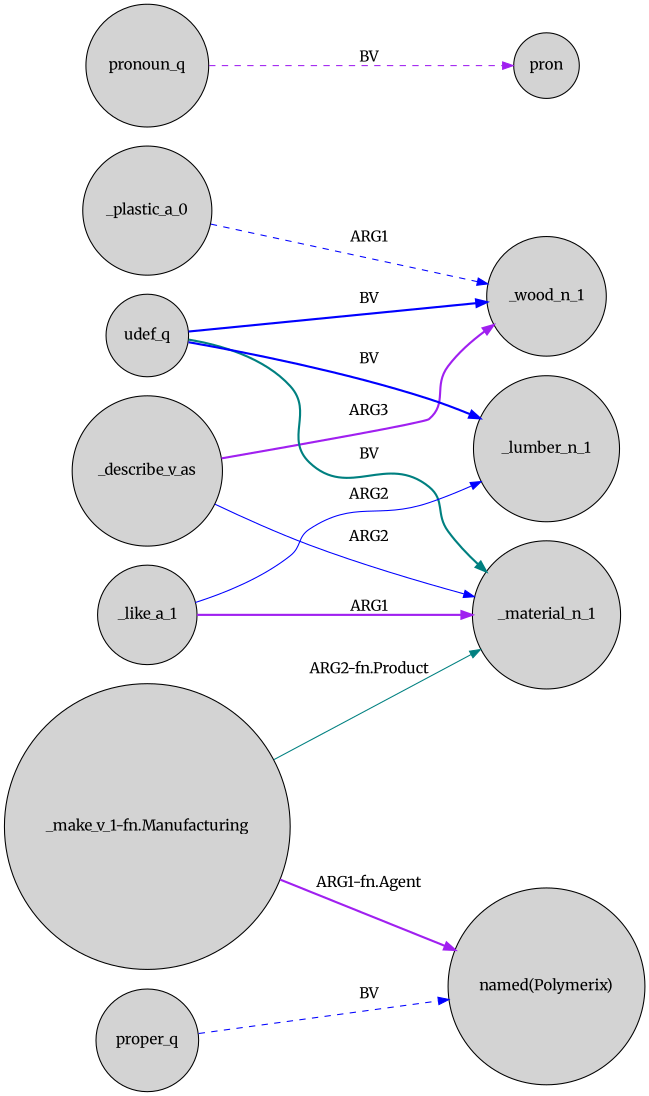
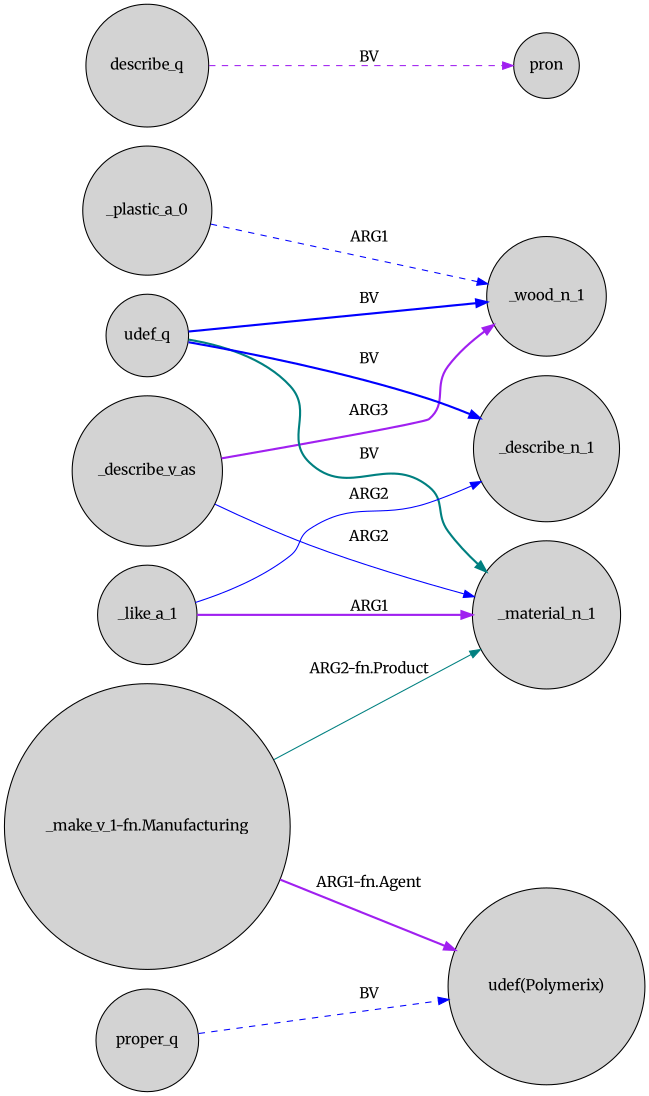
node "pronoun_q": label "pronoun_q" -> "describe_q"
node "_lumber_n_1": label "_lumber_n_1" -> "_describe_n_1"
node "named(Polymerix)": label "named(Polymerix)" -> "udef(Polymerix)"
